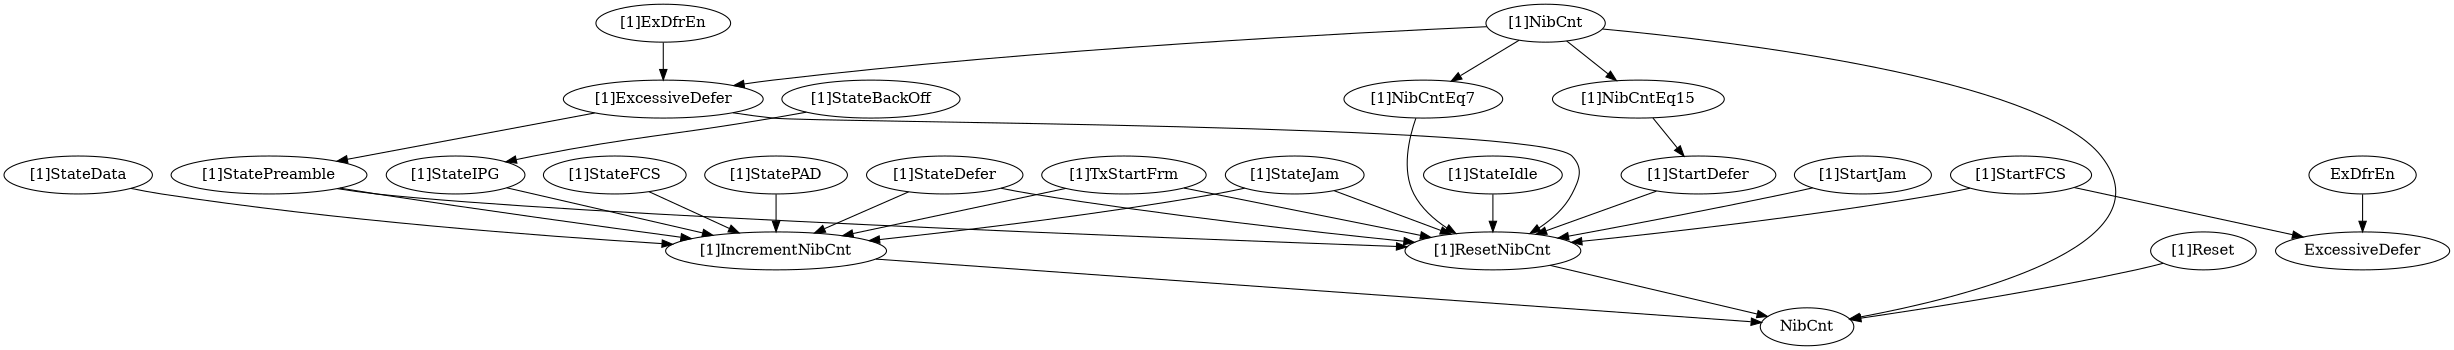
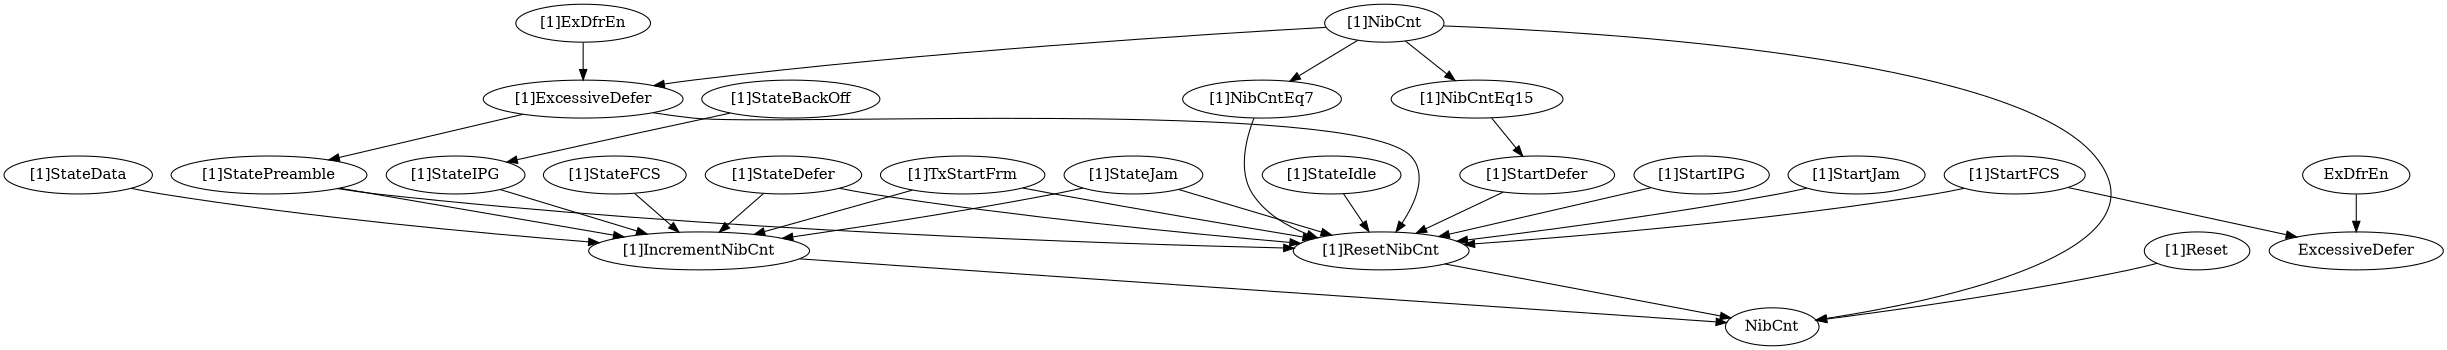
node "[1]StatePAD": removed
node "[1]StartIPG": added
